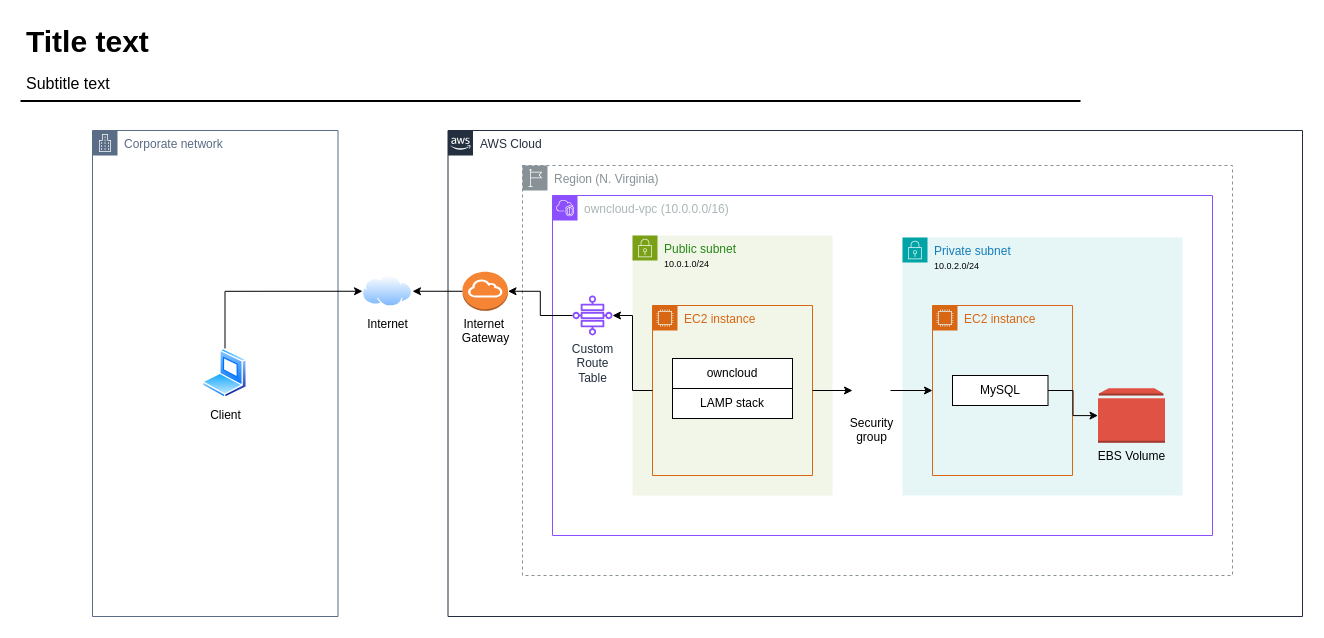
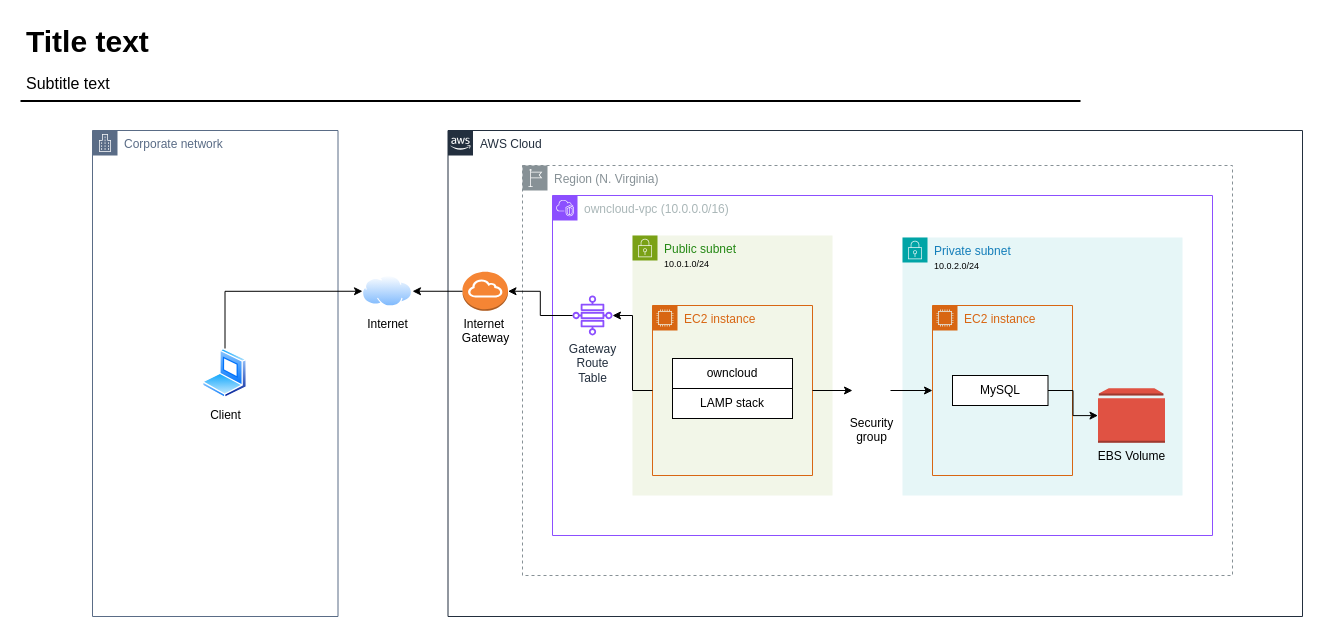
node "Custom Route Table": label "Custom Route Table" -> "Gateway Route Table"
